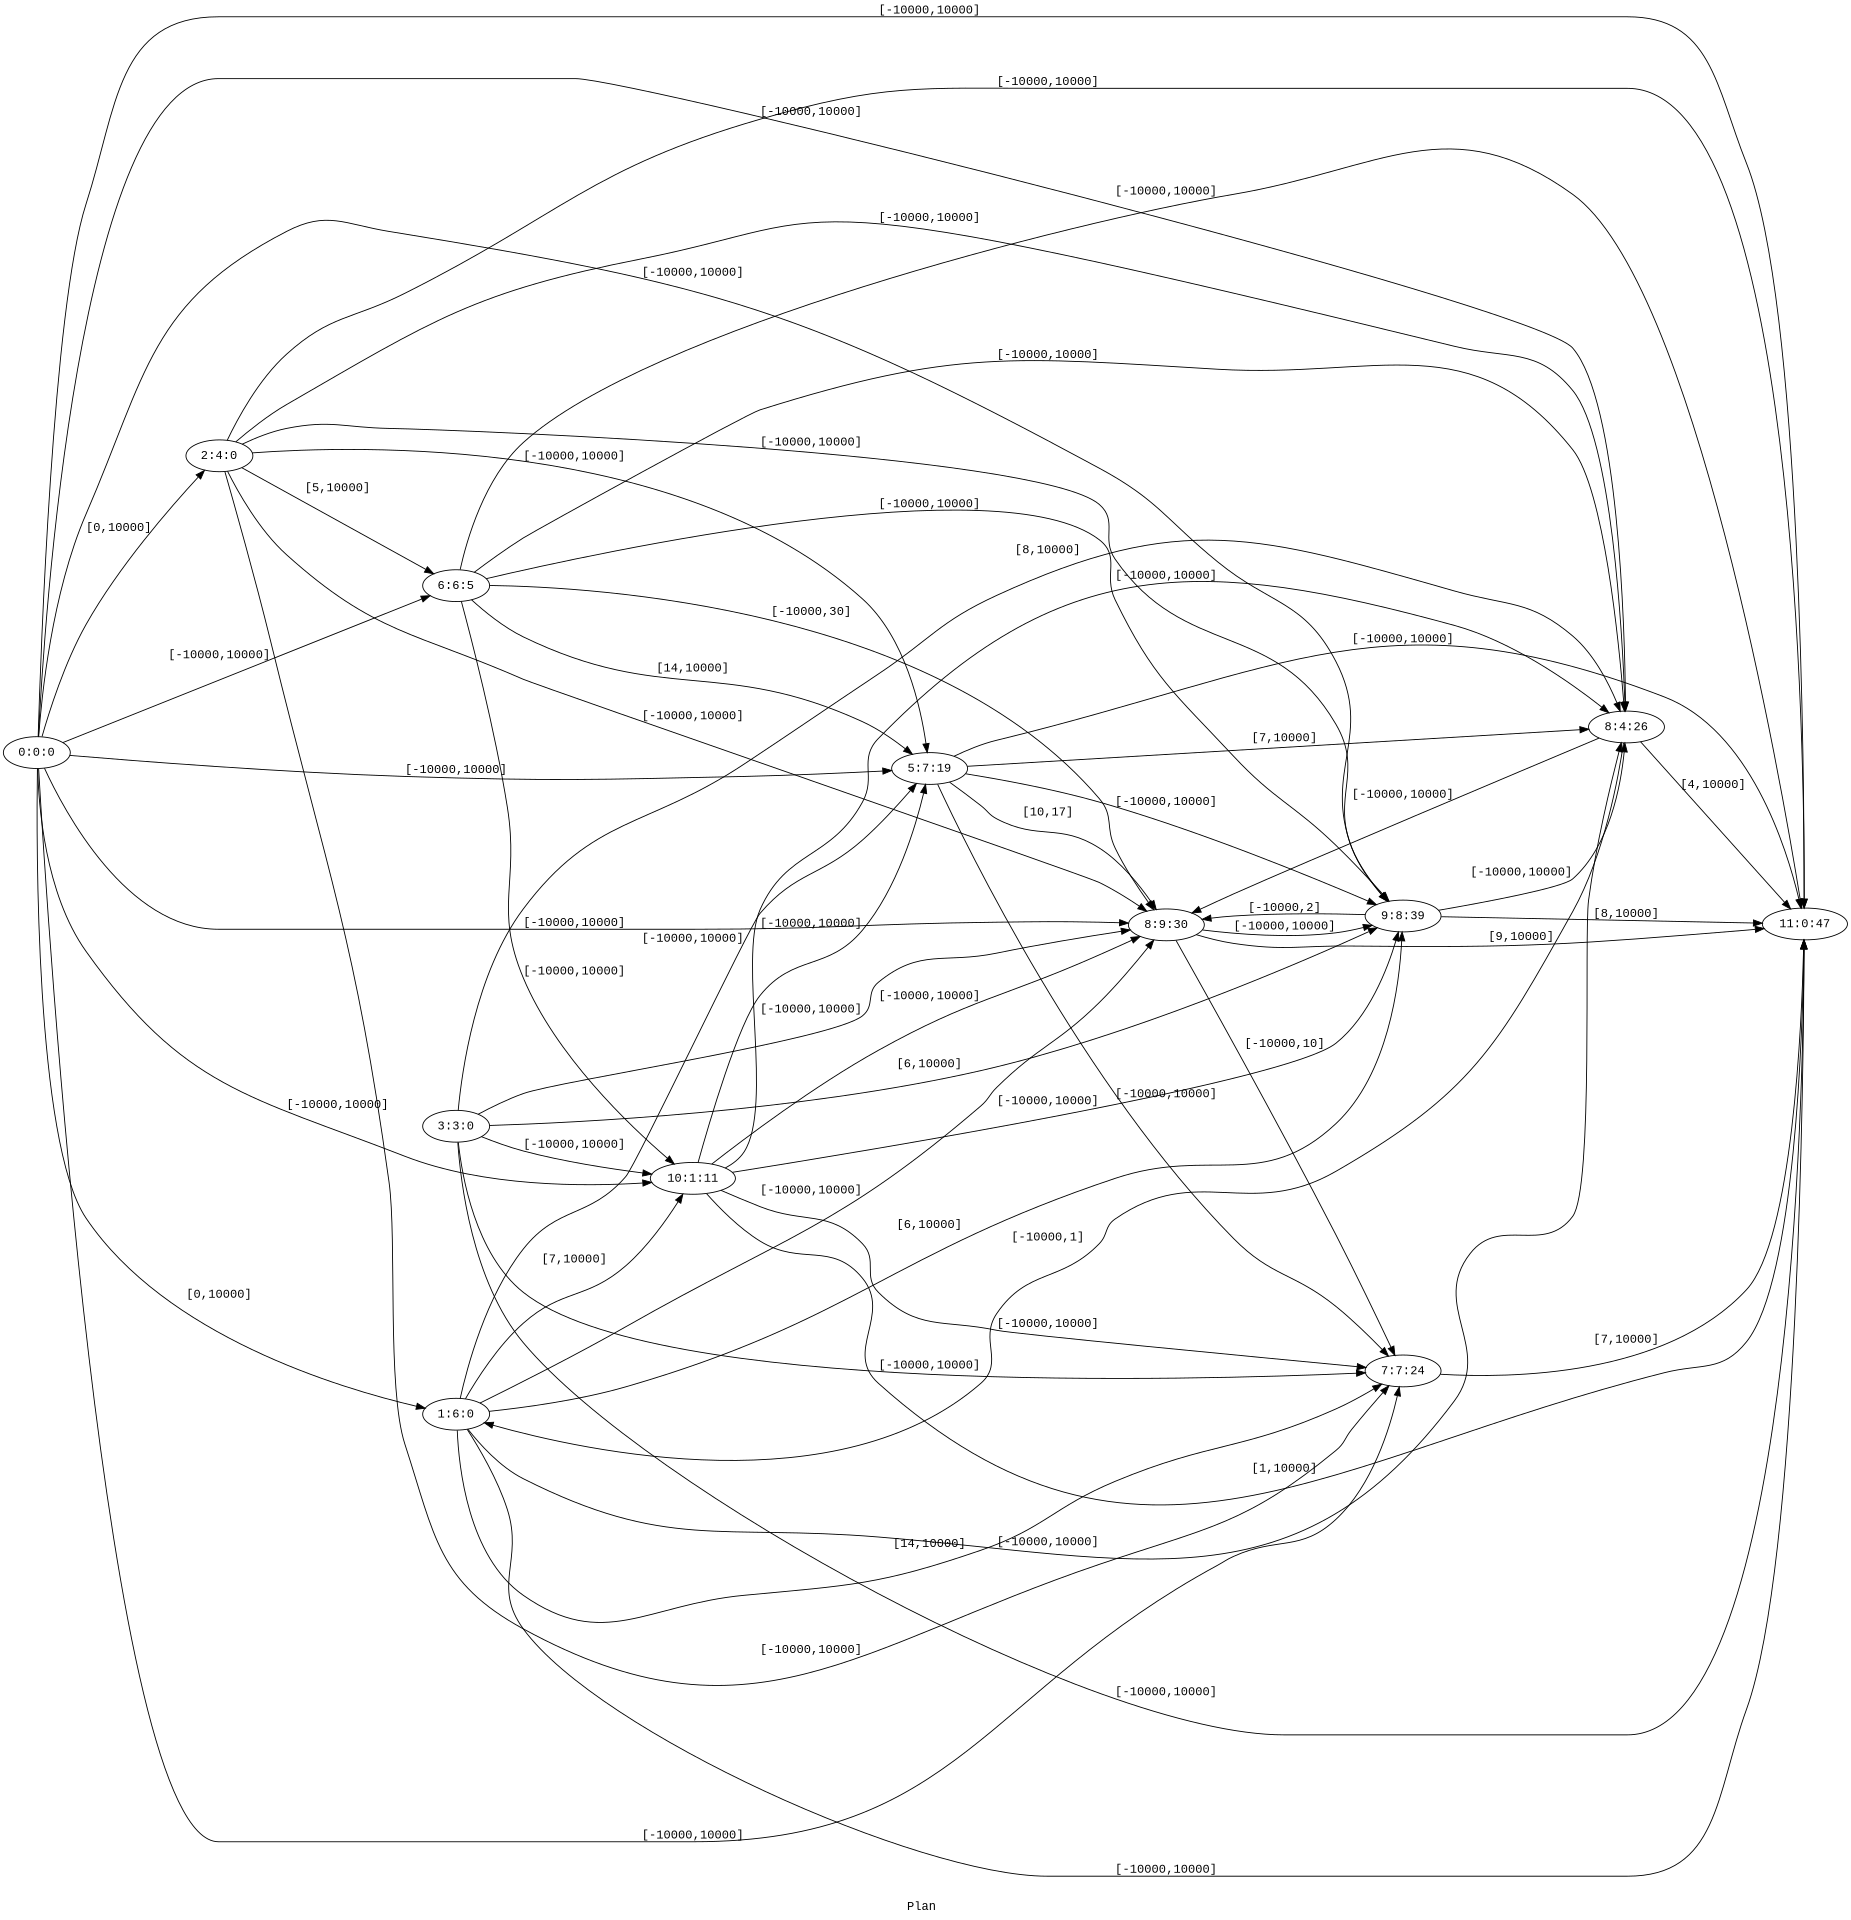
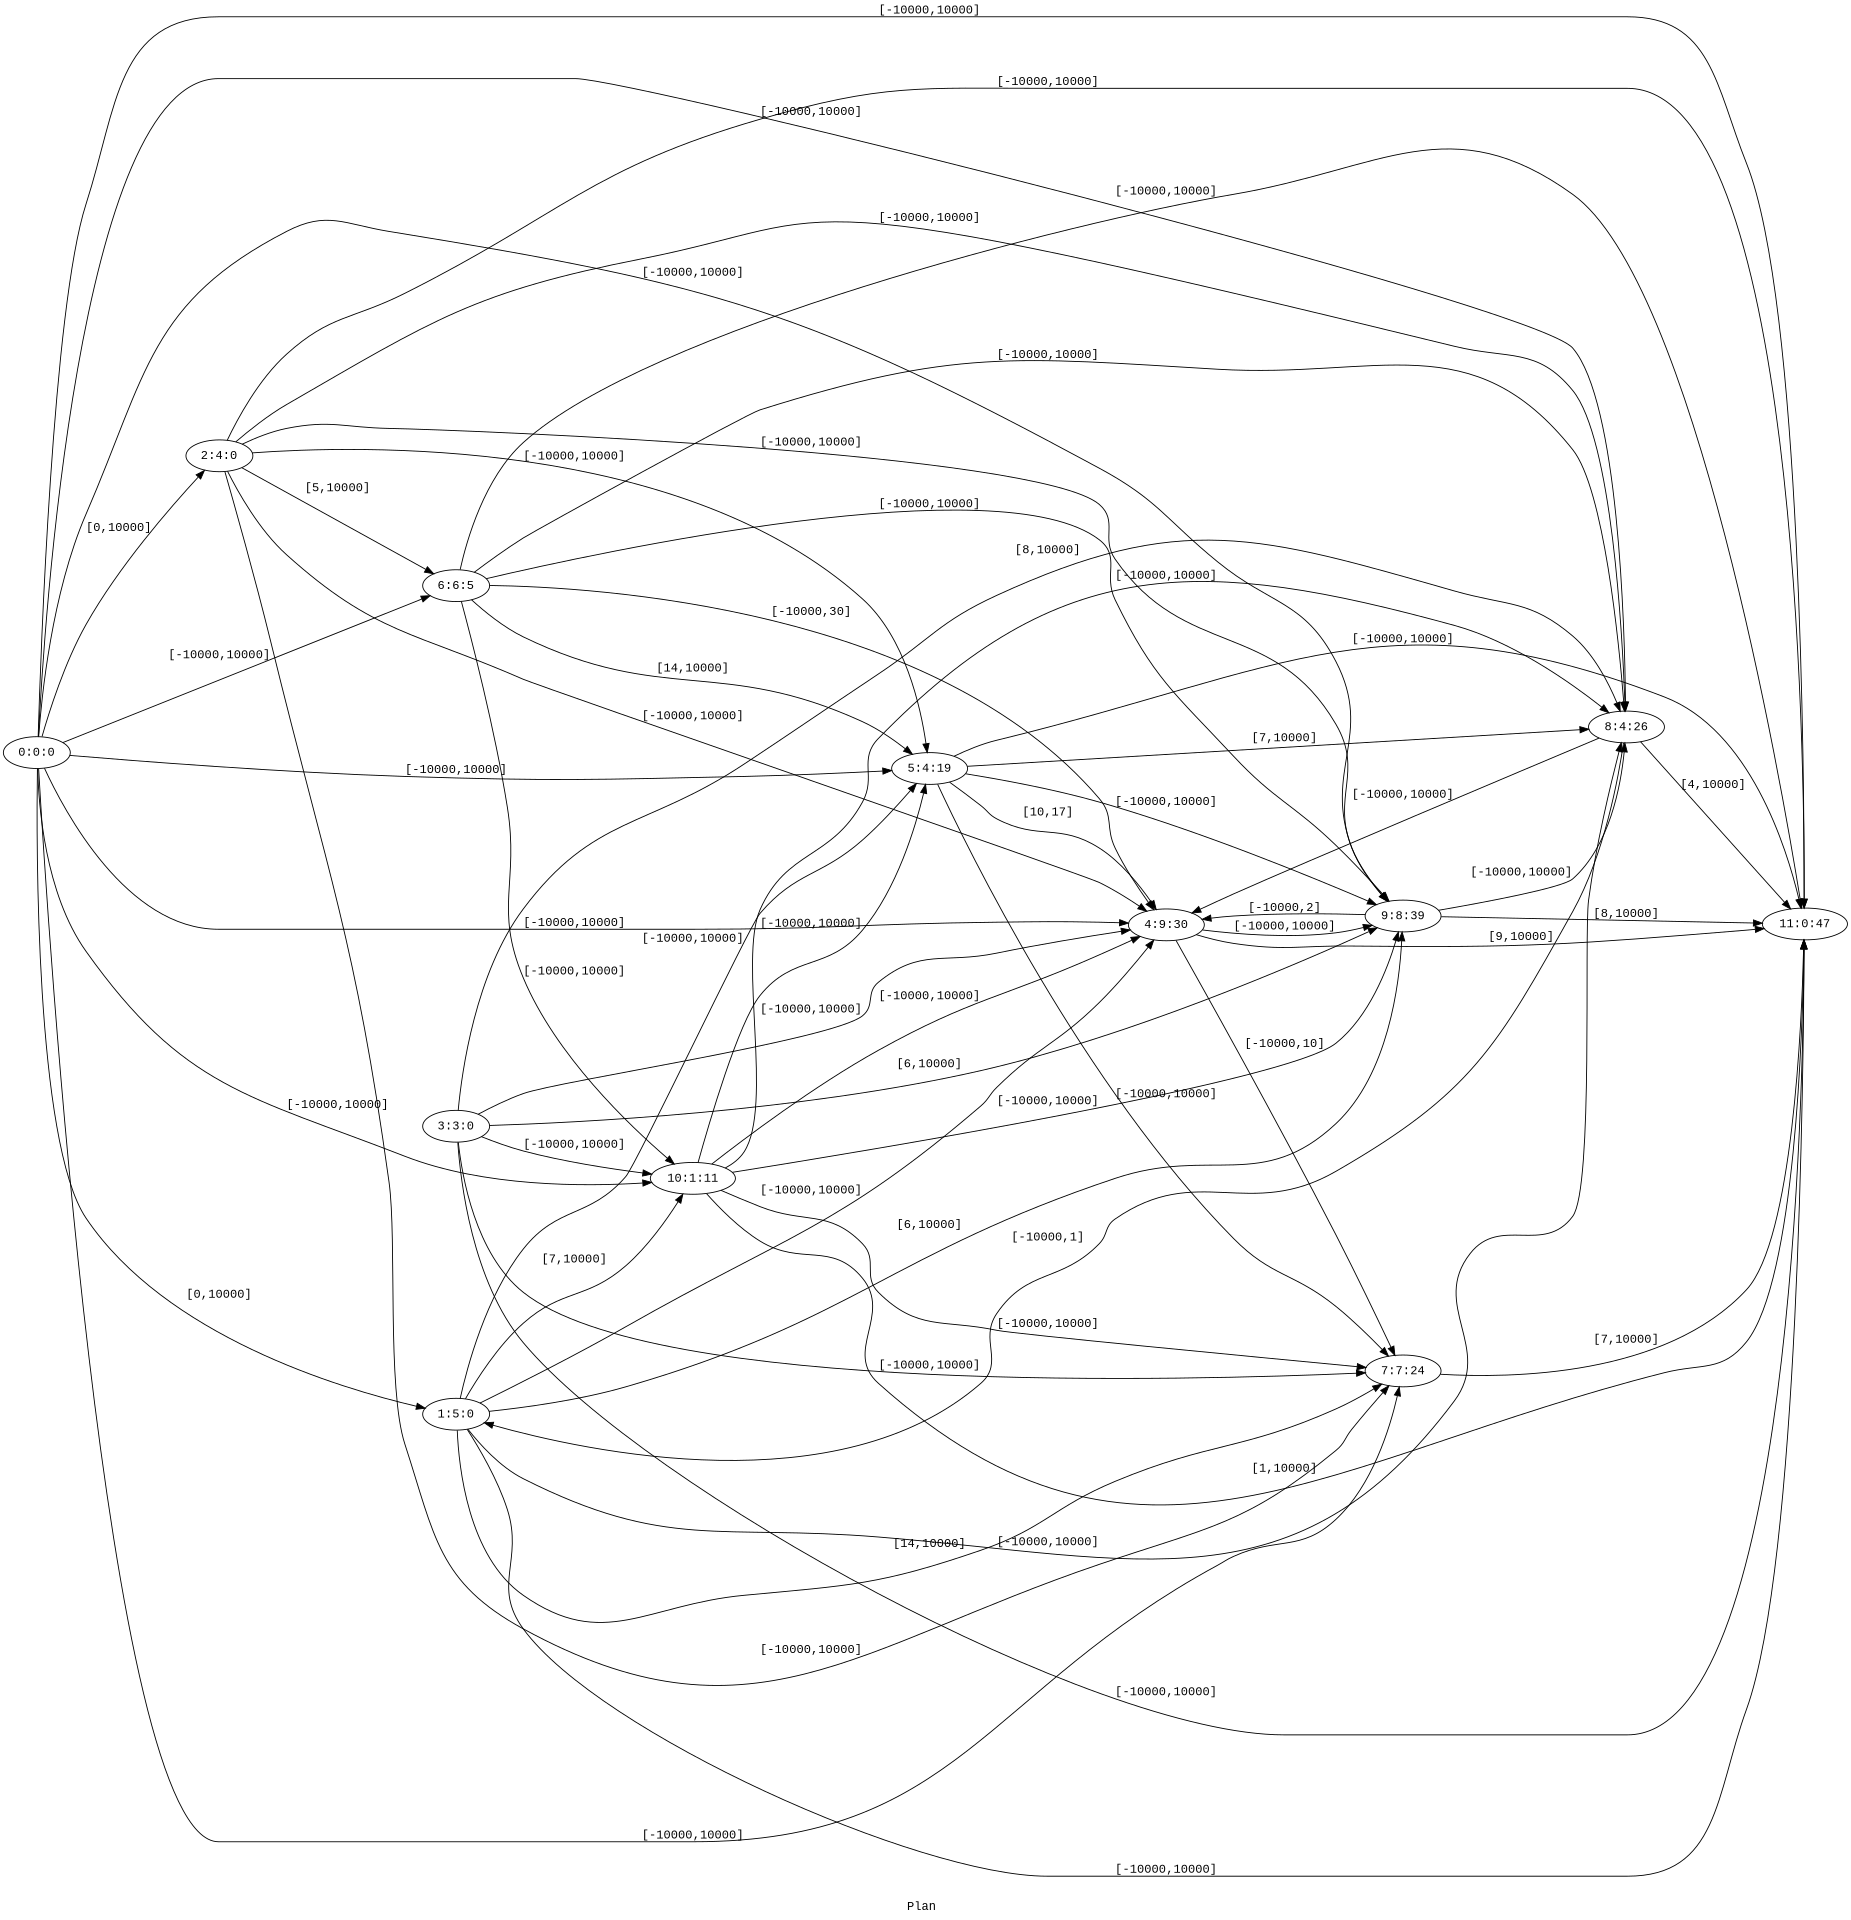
node "5:7:19": label "5:7:19" -> "5:4:19"
node "8:9:30": label "8:9:30" -> "4:9:30"
node "1:6:0": label "1:6:0" -> "1:5:0"
